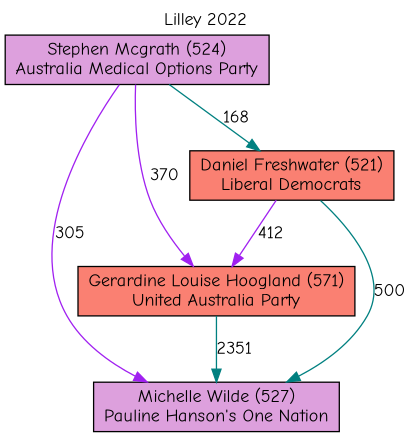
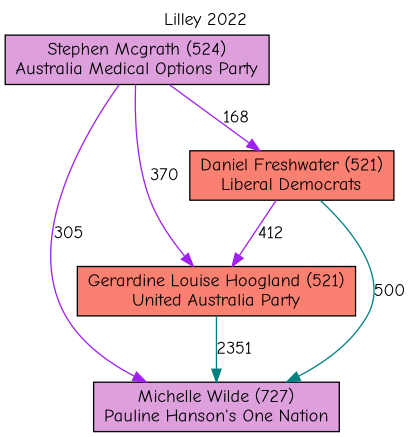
edge "Stephen Mcgrath (524) Australia Medical Options Party" -> "Daniel Freshwater (521) Liberal Democrats": color teal -> purple
node "Gerardine Louise Hoogland (571) United Australia Party": label "Gerardine Louise Hoogland (571) United Australia Party" -> "Gerardine Louise Hoogland (521) United Australia Party"
node "Michelle Wilde (527) Pauline Hanson's One Nation": label "Michelle Wilde (527) Pauline Hanson's One Nation" -> "Michelle Wilde (727) Pauline Hanson's One Nation"
